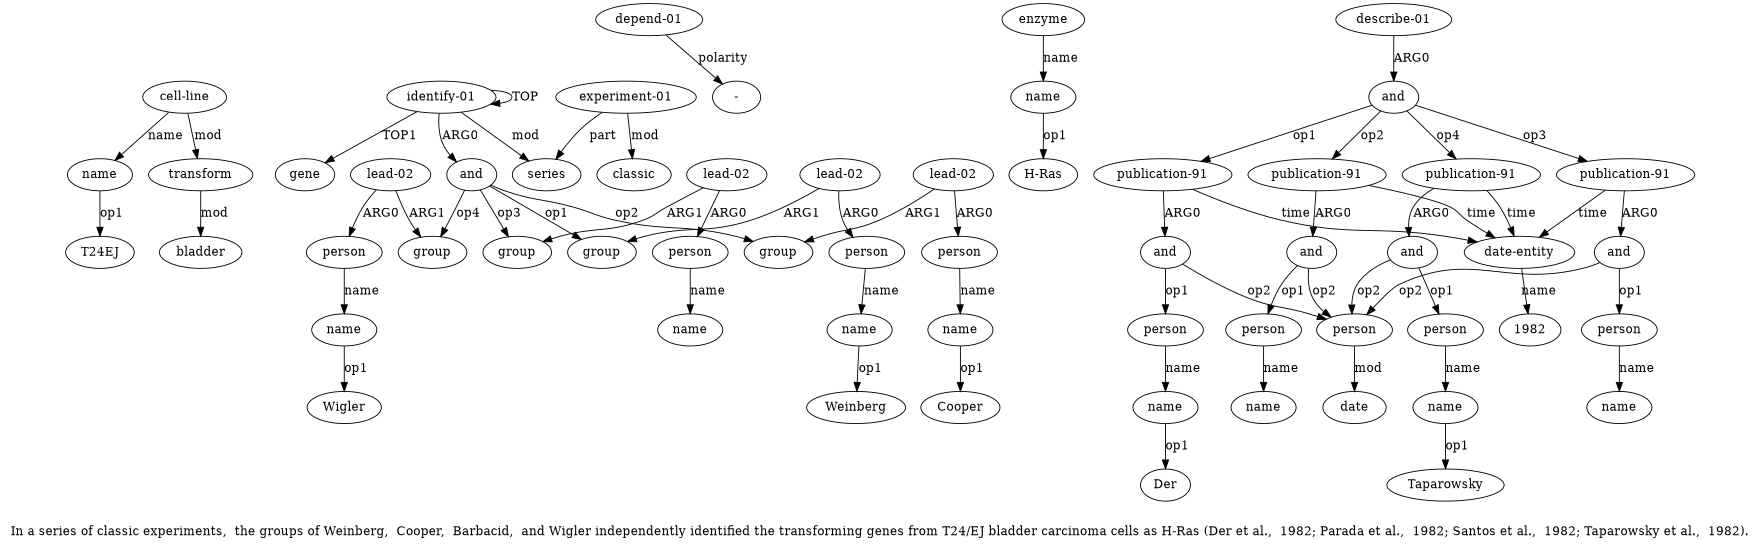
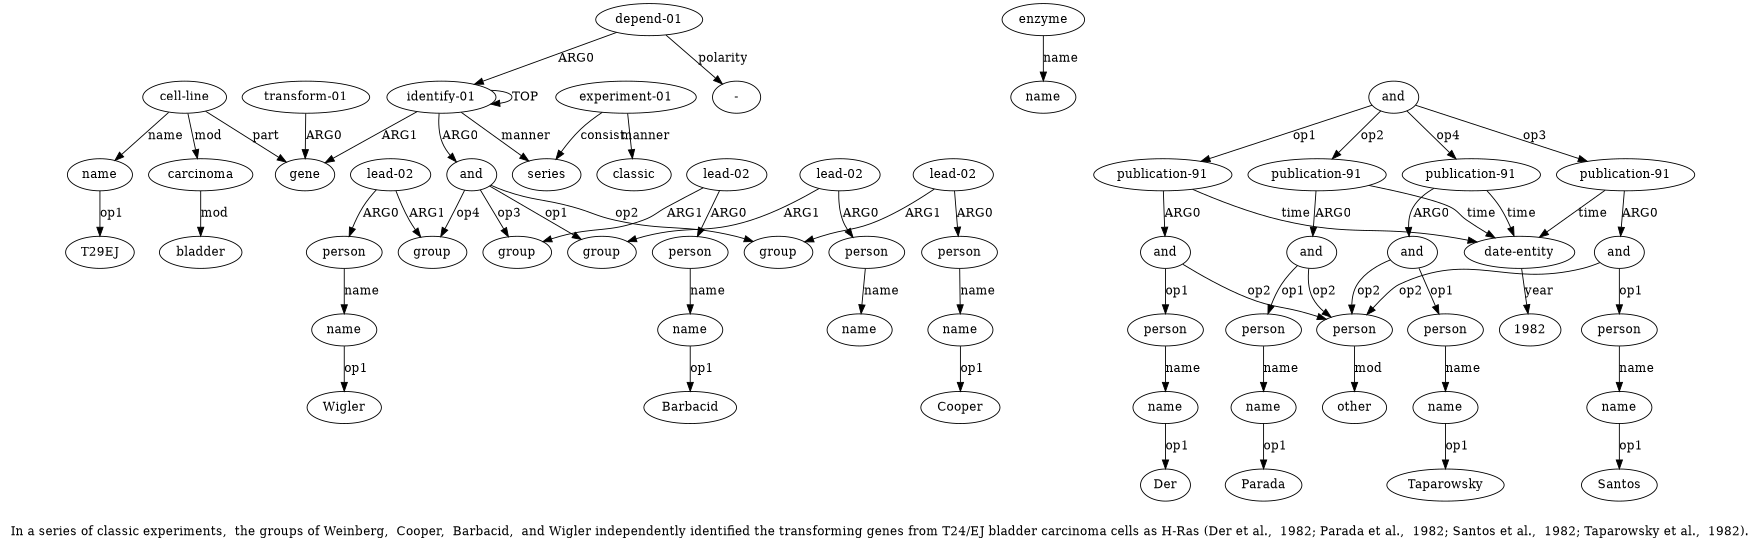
node "describe-01": removed
edge "depend-01" -> "identify-01": added, label "ARG0"
node "transform-01": added
edge "cell-line" -> "gene": added, label "part"
edge "identify-01" -> "gene": label "TOP1" -> "ARG1"
edge "identify-01" -> "series": label "mod" -> "manner"
edge "experiment-01" -> "series": label "part" -> "consist"
edge "experiment-01" -> "classic": label "mod" -> "manner"
node "transform": label "transform" -> "carcinoma"
node "H-Ras": removed
node "T24EJ": label "T24EJ" -> "T29EJ"
edge "date-entity" -> "1982": label "name" -> "year"
node "Barbacid": added
node "Weinberg": removed
node "date": label "date" -> "other"
node "Parada": added
node "Santos": added
